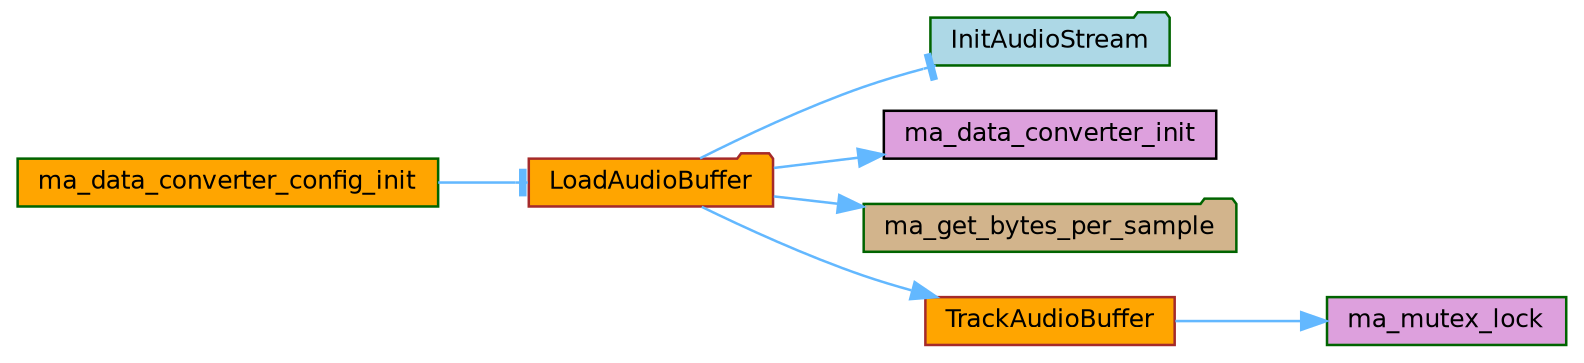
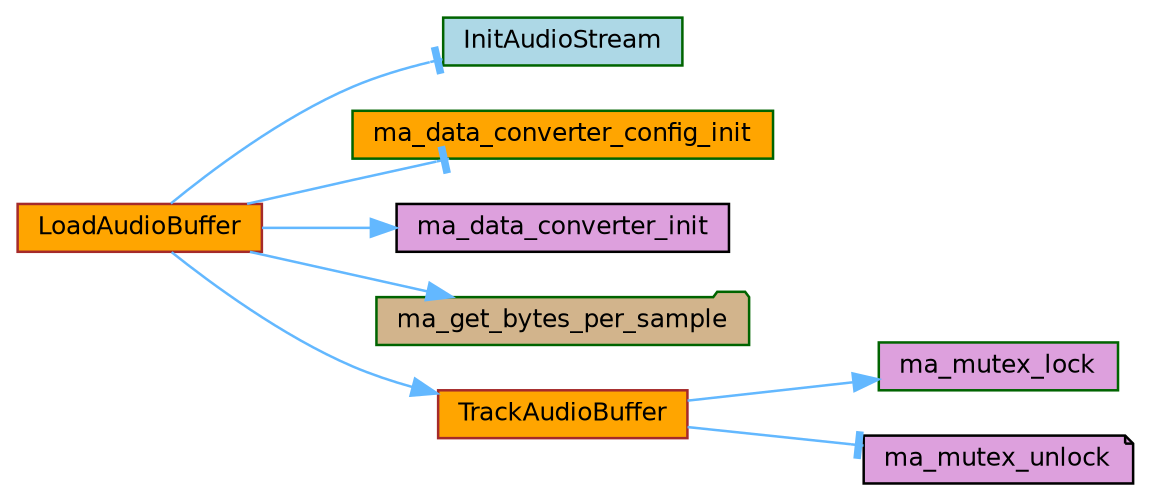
node "InitAudioStream": shape folder -> box
edge "ma_data_converter_config_init" -> "LoadAudioBuffer": reversed
node "LoadAudioBuffer": shape folder -> box
node "ma_mutex_unlock": added
